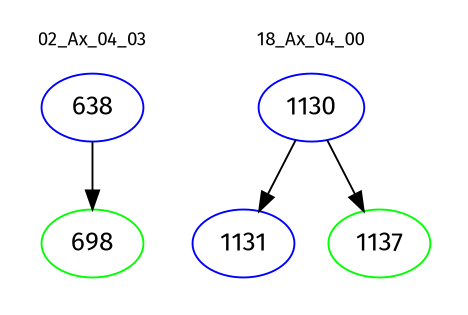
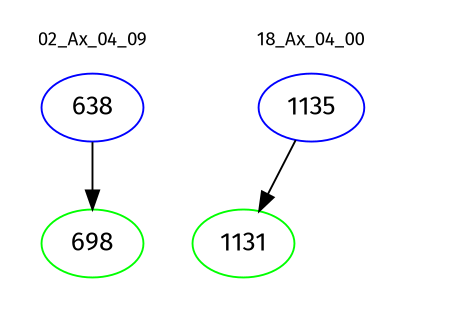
cluster "02_Ax_04_03": label "02_Ax_04_03" -> "02_Ax_04_09"
node "1130": label "1130" -> "1135"
node "1131": color blue -> green
node "1137": removed
